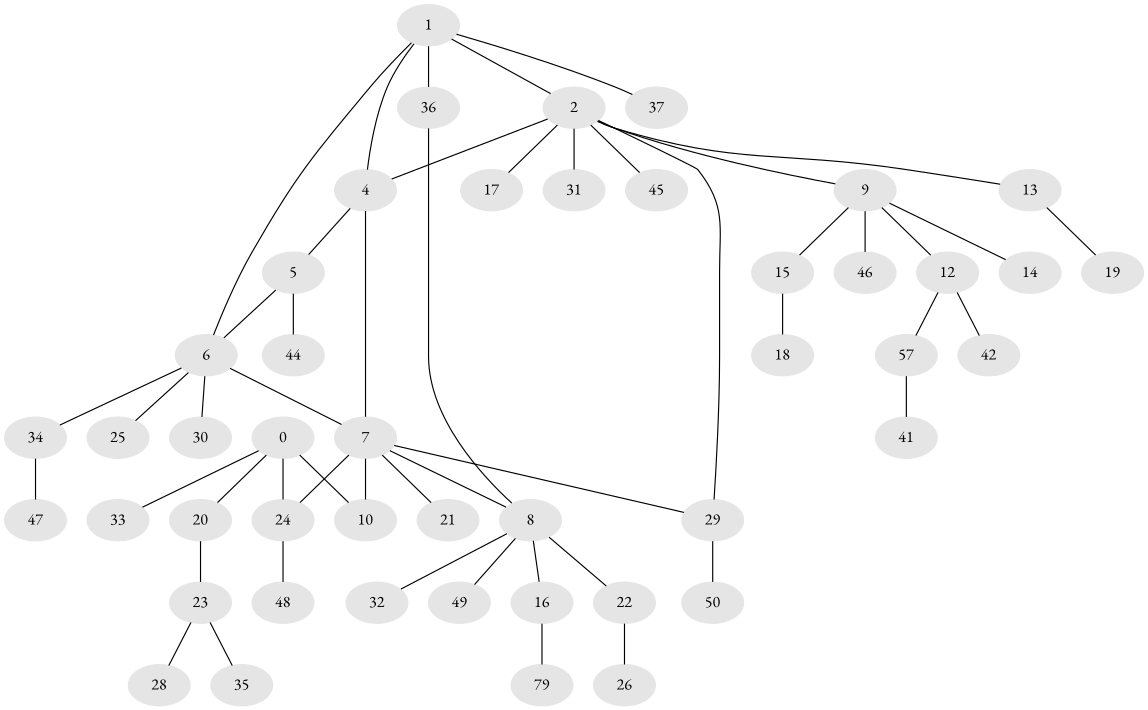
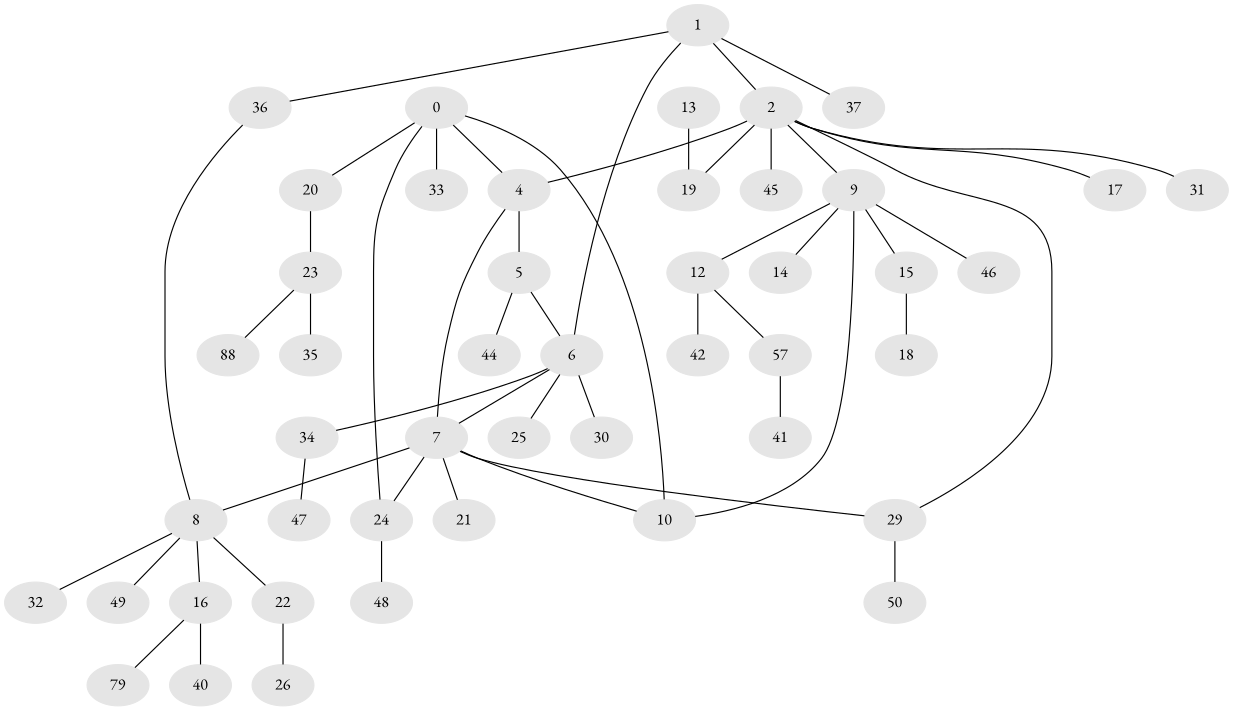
edge "1" -- "4": now "0" -- "4"
edge "2" -- "13": now "2" -- "19"
edge "9" -- "10": added
node "28": label "28" -> "88"
node "40": added
